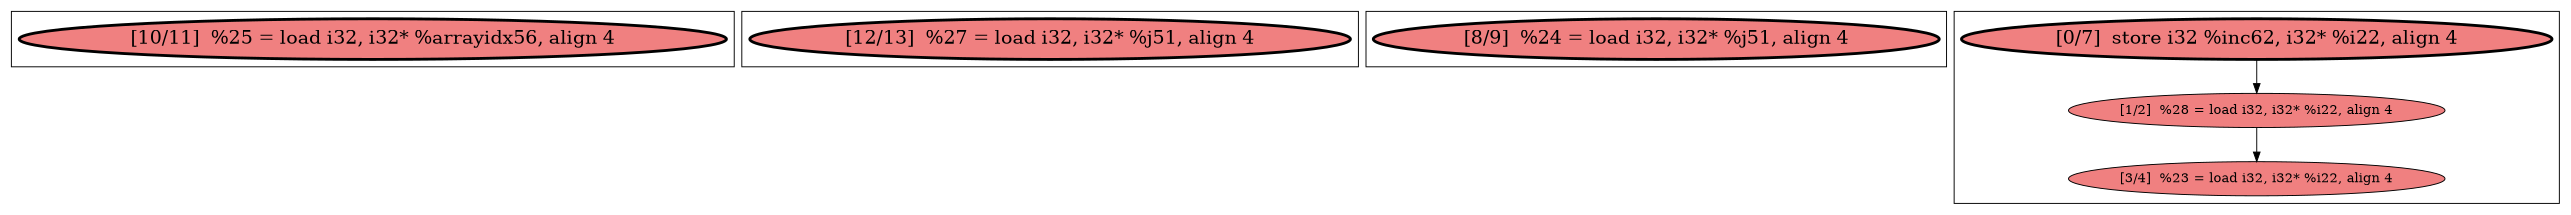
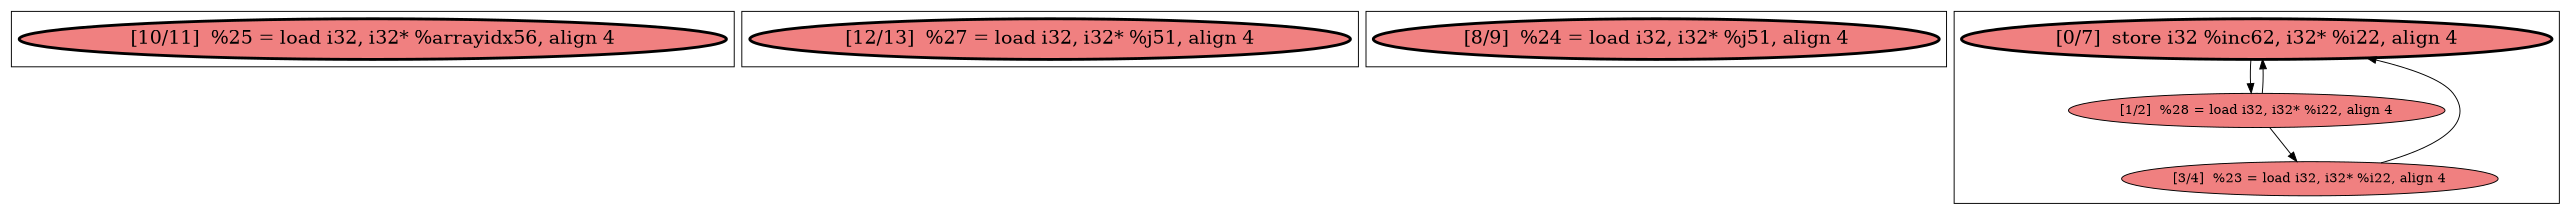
edge "[1/2]  %28 = load i32, i32* %i22, align 4" -> "[0/7]  store i32 %inc62, i32* %i22, align 4": added
edge "[3/4]  %23 = load i32, i32* %i22, align 4" -> "[0/7]  store i32 %inc62, i32* %i22, align 4": added
